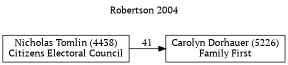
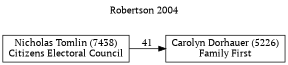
node "Nicholas Tomlin (4438) Citizens Electoral Council": label "Nicholas Tomlin (4438) Citizens Electoral Council" -> "Nicholas Tomlin (7438) Citizens Electoral Council"
